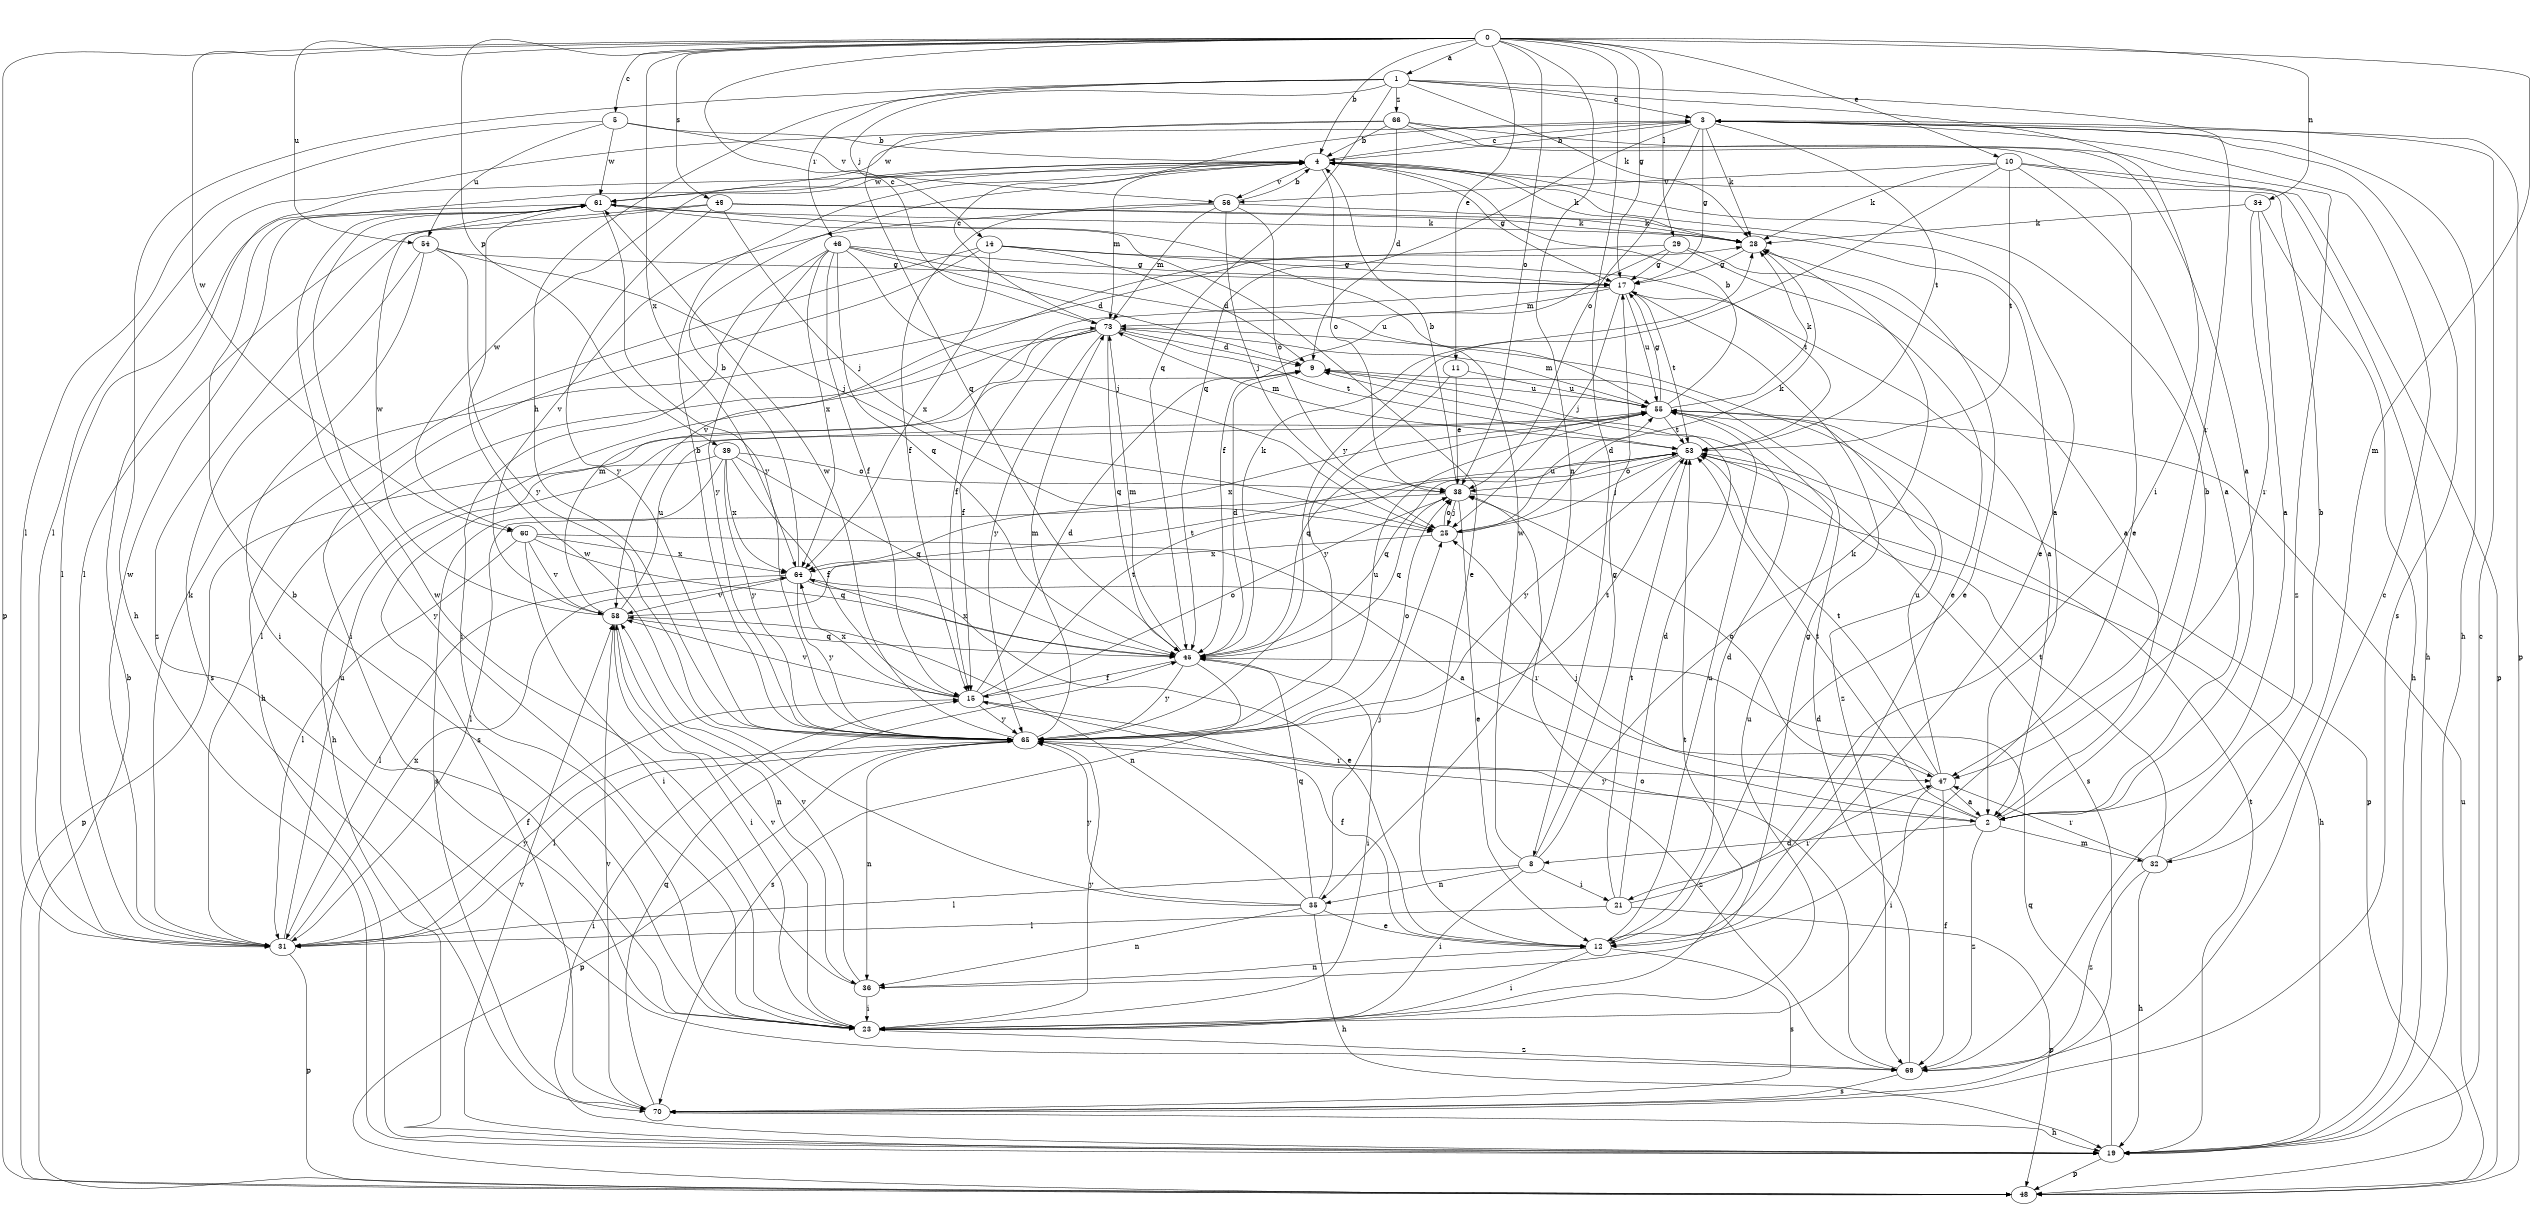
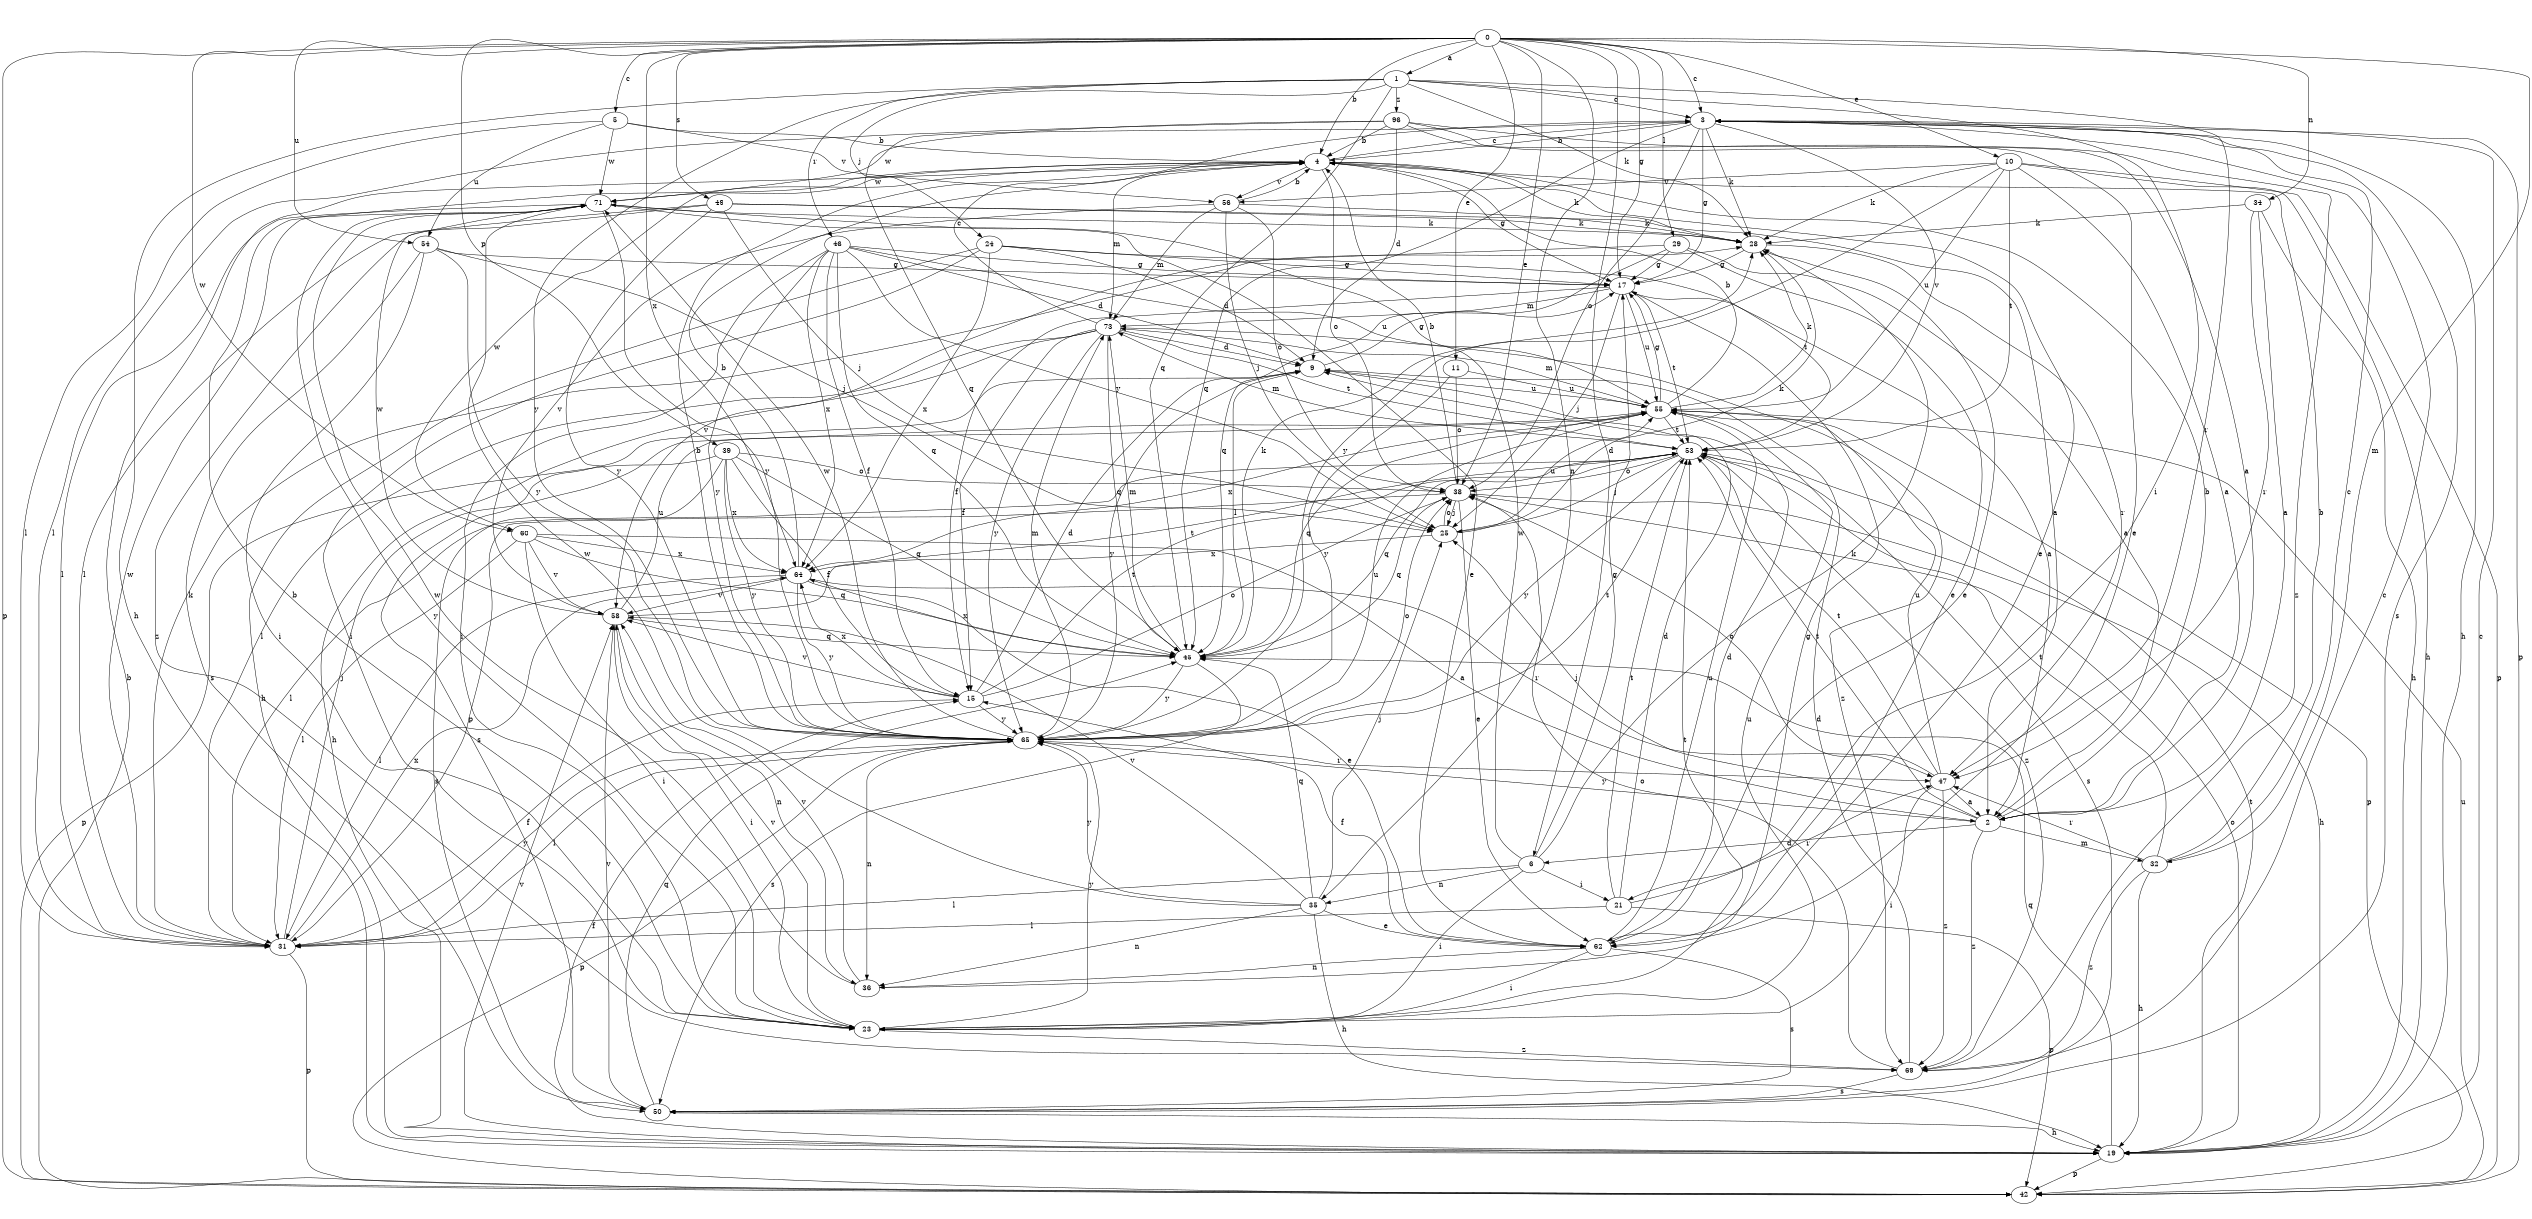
edge "0" -> "73": now "0" -> "3"
node "66": label "66" -> "96"
node "61": label "61" -> "71"
edge "32" -> "3": added, label "c"
node "14": label "14" -> "24"
edge "0" -> "38": label "o" -> "e"
edge "3" -> "53": label "t" -> "v"
edge "9" -> "17": added, label "g"
edge "56" -> "15": removed, label "f"
edge "10" -> "55": added, label "u"
edge "46" -> "25": label "j" -> "y"
edge "1" -> "65": label "h" -> "y"
edge "11" -> "38": label "e" -> "o"
edge "28" -> "47": added, label "r"
edge "29" -> "45": label "f" -> "q"
edge "58" -> "73": removed, label "m"
edge "45" -> "9": label "d" -> "l"
edge "53" -> "31": added, label "l"
edge "9" -> "65": added, label "y"
edge "19" -> "38": added, label "o"
edge "31" -> "55": label "u" -> "j"
edge "45" -> "15": removed, label "f"
edge "38" -> "31": label "l" -> "p"
edge "35" -> "58": label "n" -> "v"
edge "15" -> "69": now "53" -> "69"
node "8": label "8" -> "6"
edge "19" -> "15": label "i" -> "f"
edge "47" -> "69": label "f" -> "z"
node "12": label "12" -> "62"
edge "45" -> "23": removed, label "i"
edge "36" -> "23": removed, label "i"
node "70": label "70" -> "50"
node "48": label "48" -> "42"
